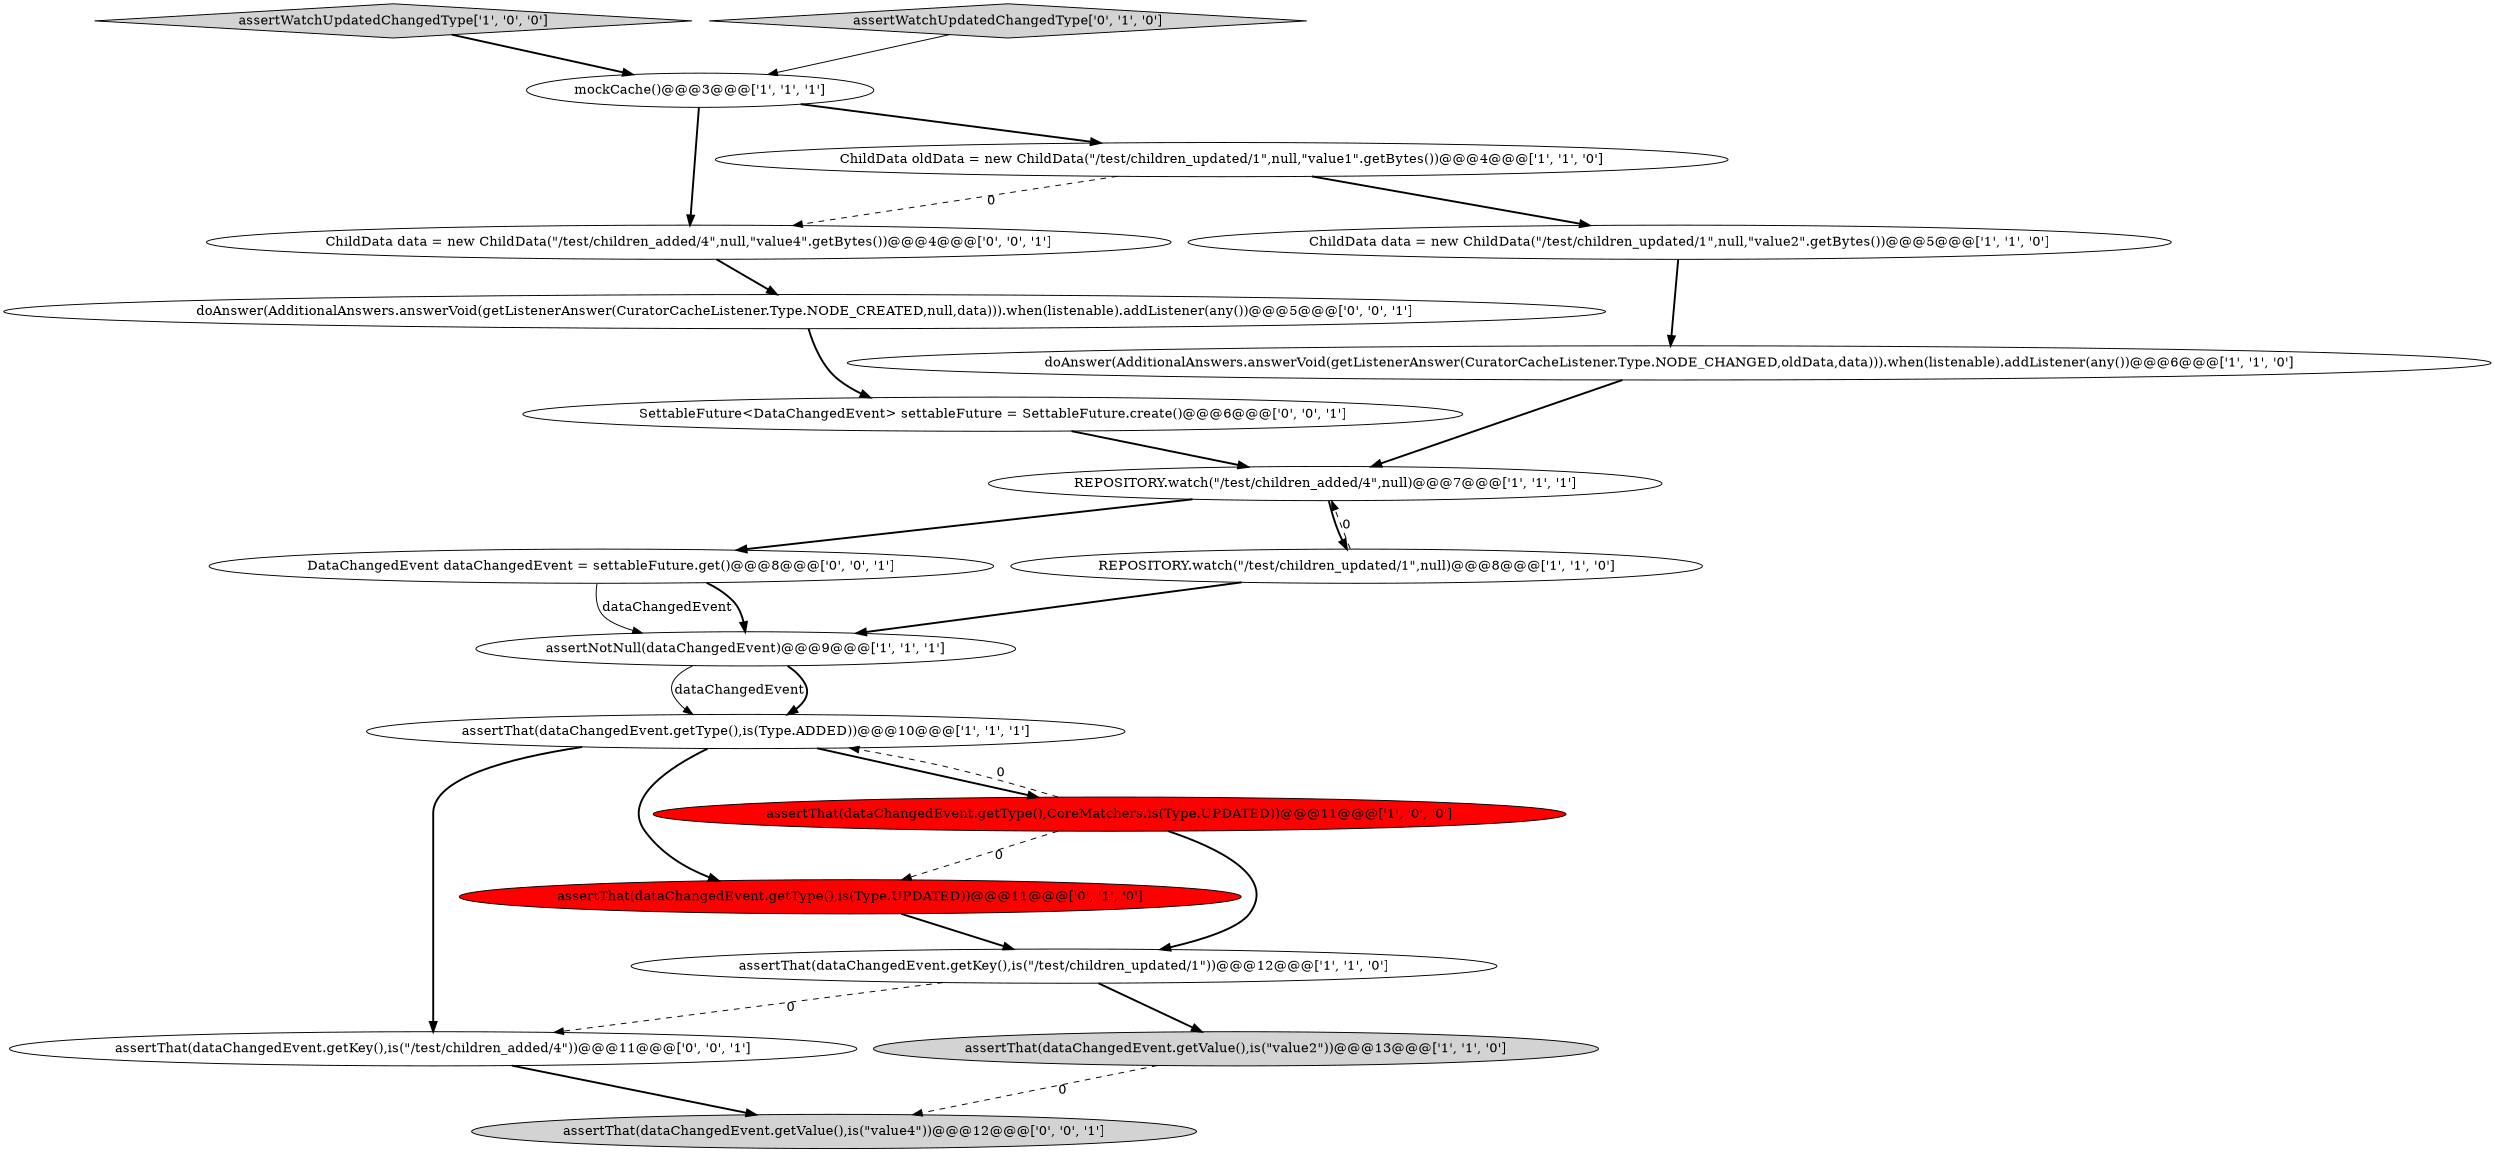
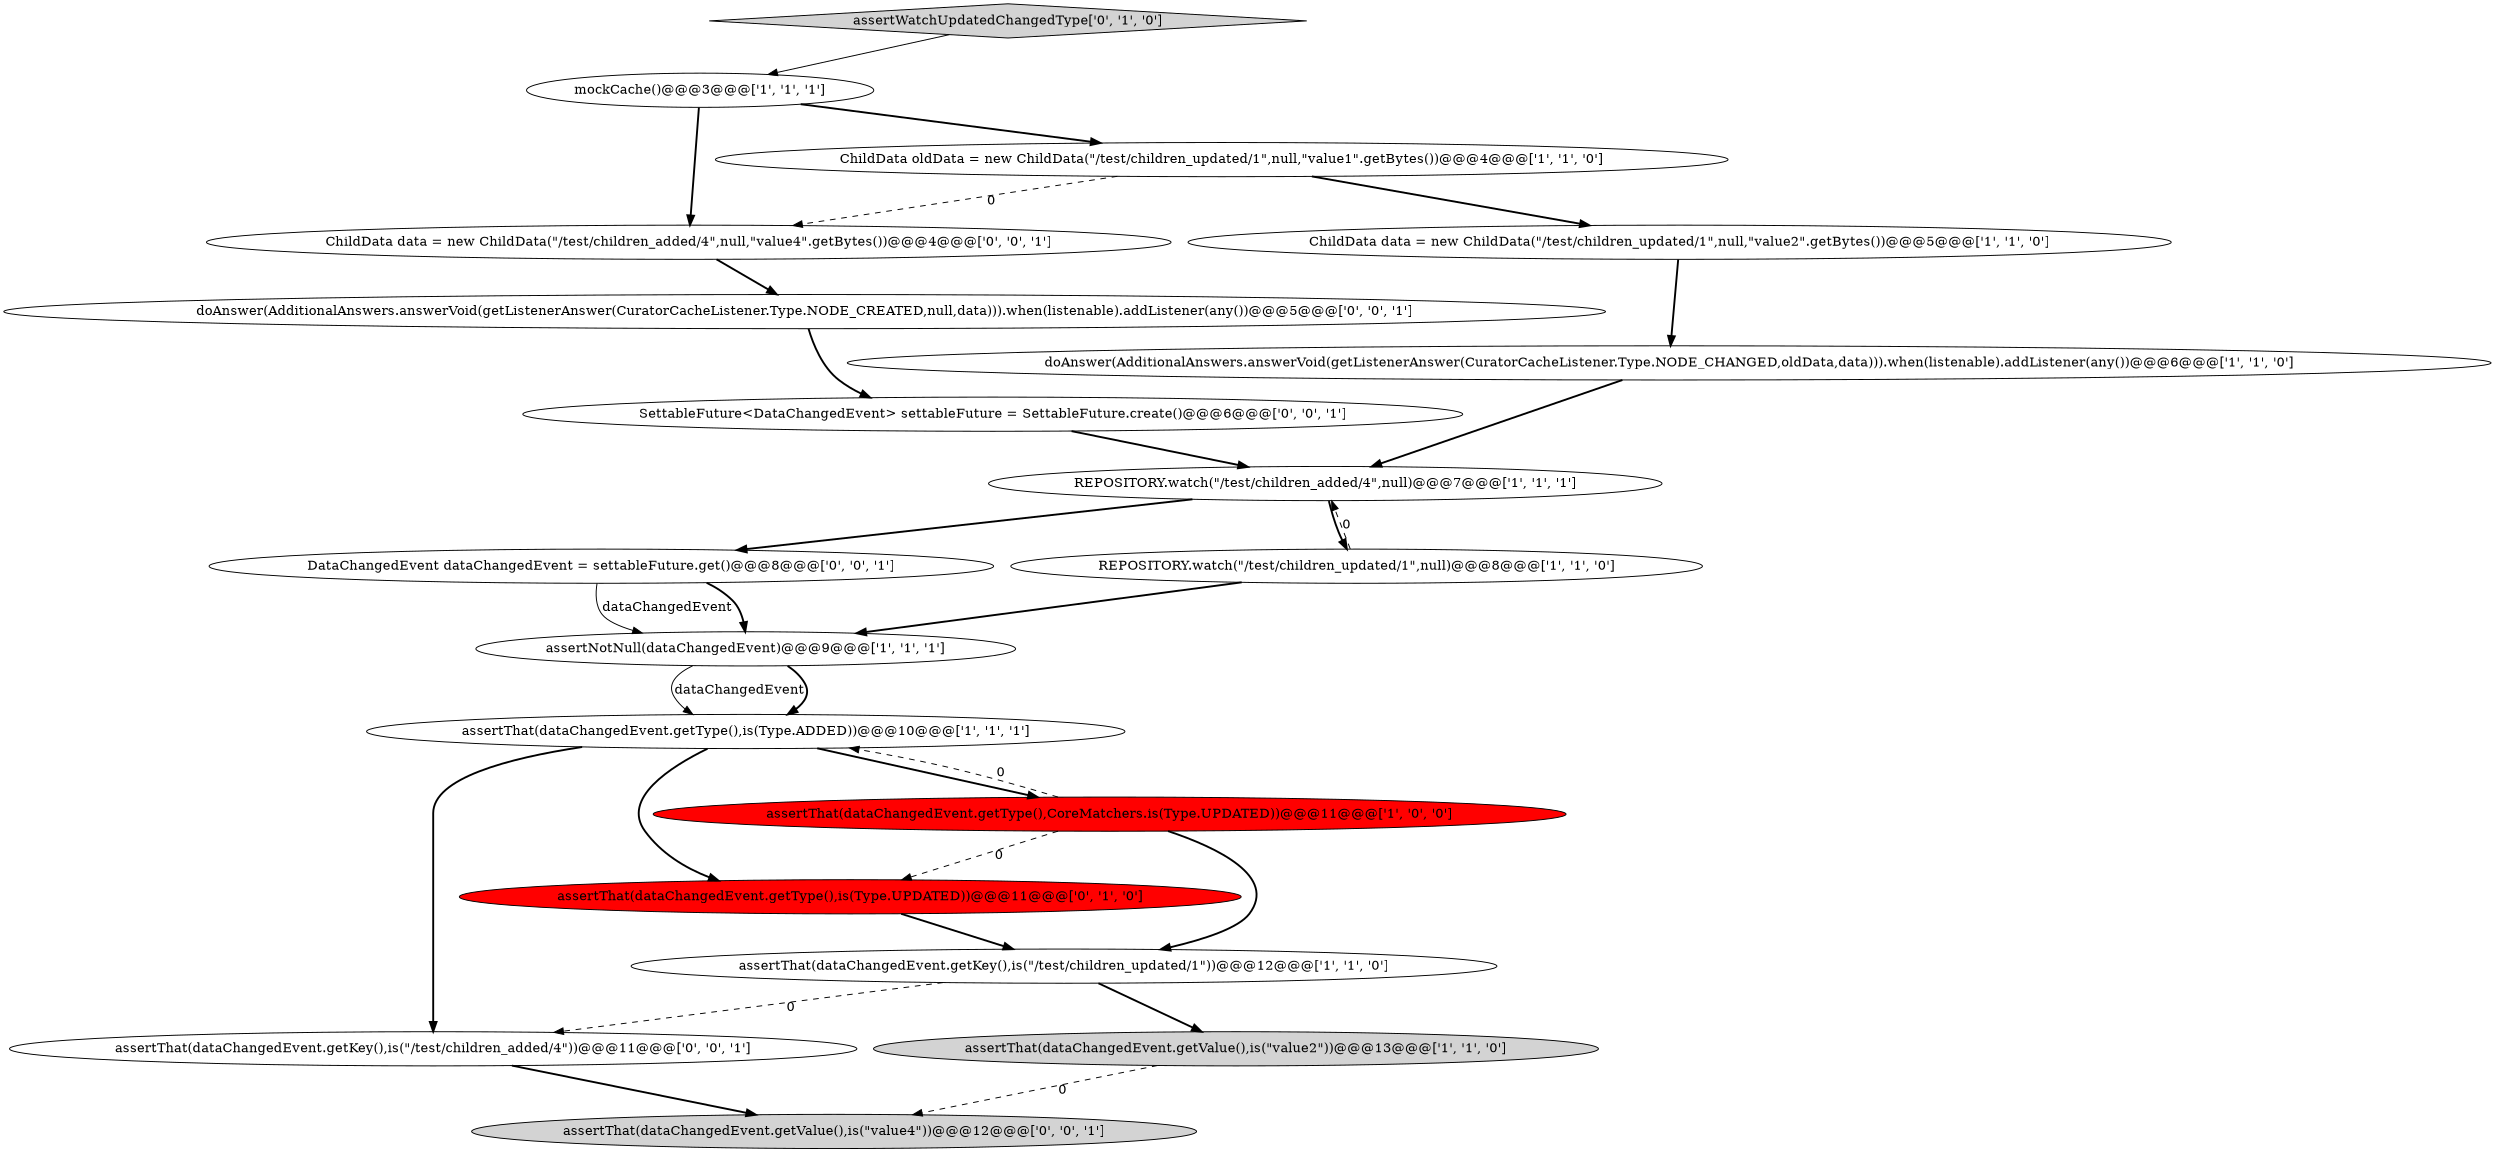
node "assertWatchUpdatedChangedType['1', '0', '0']": removed
